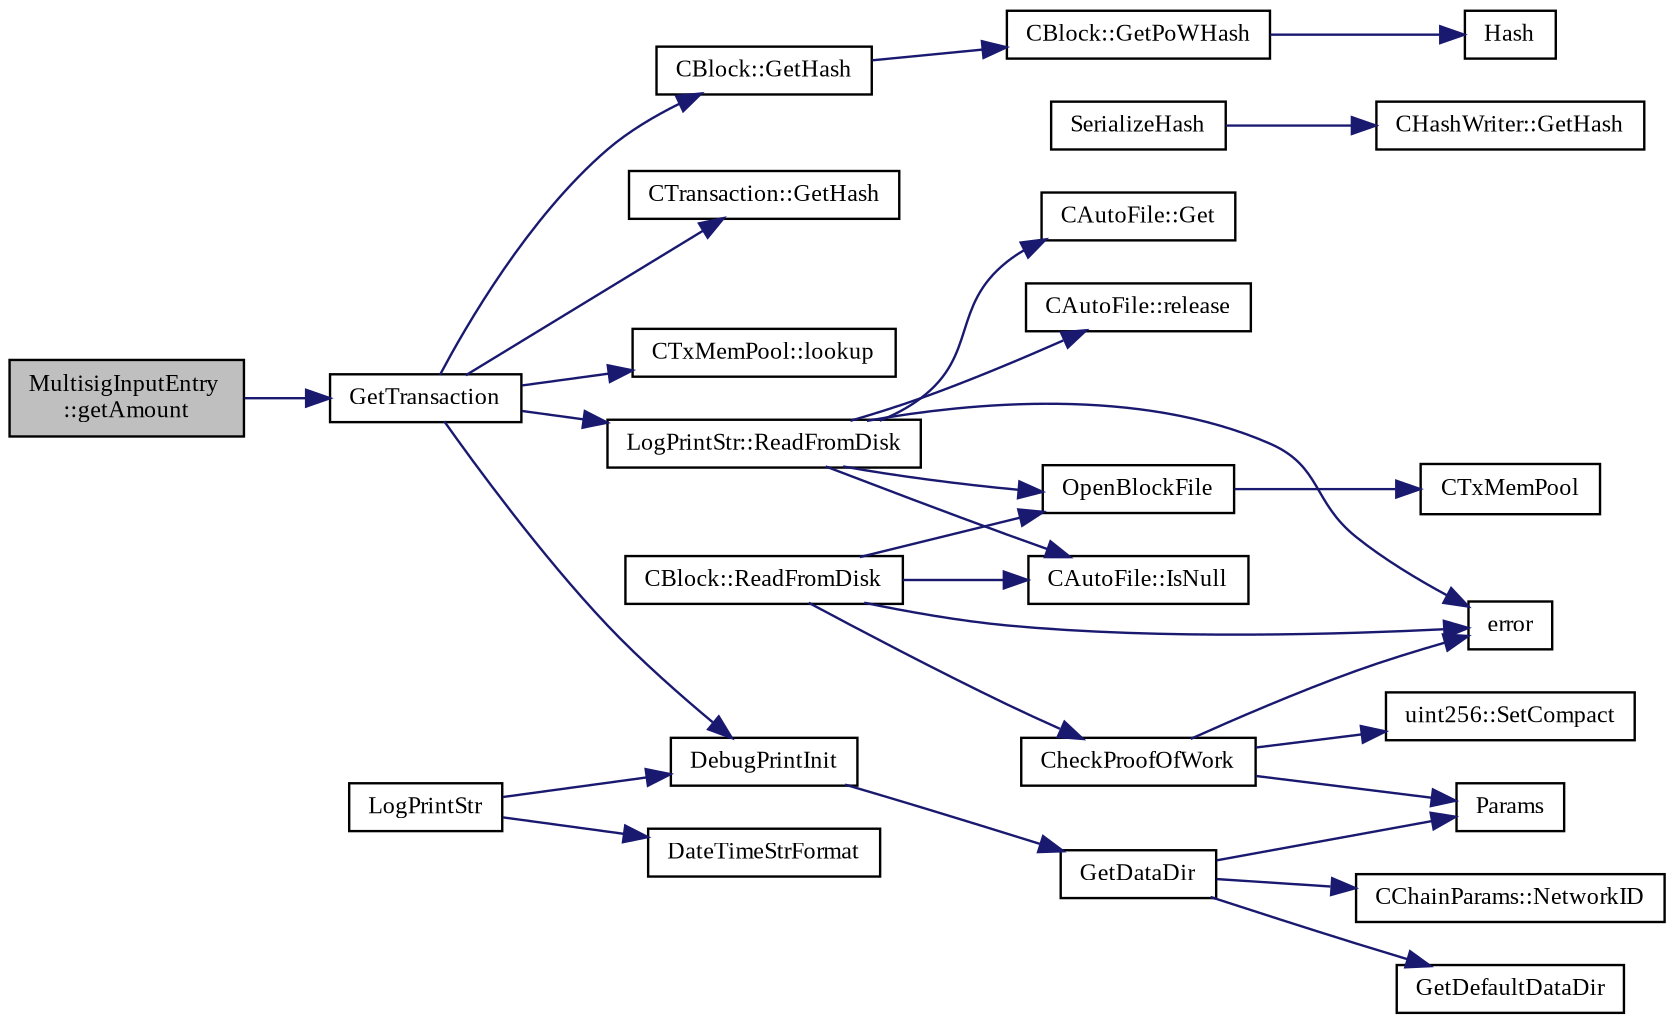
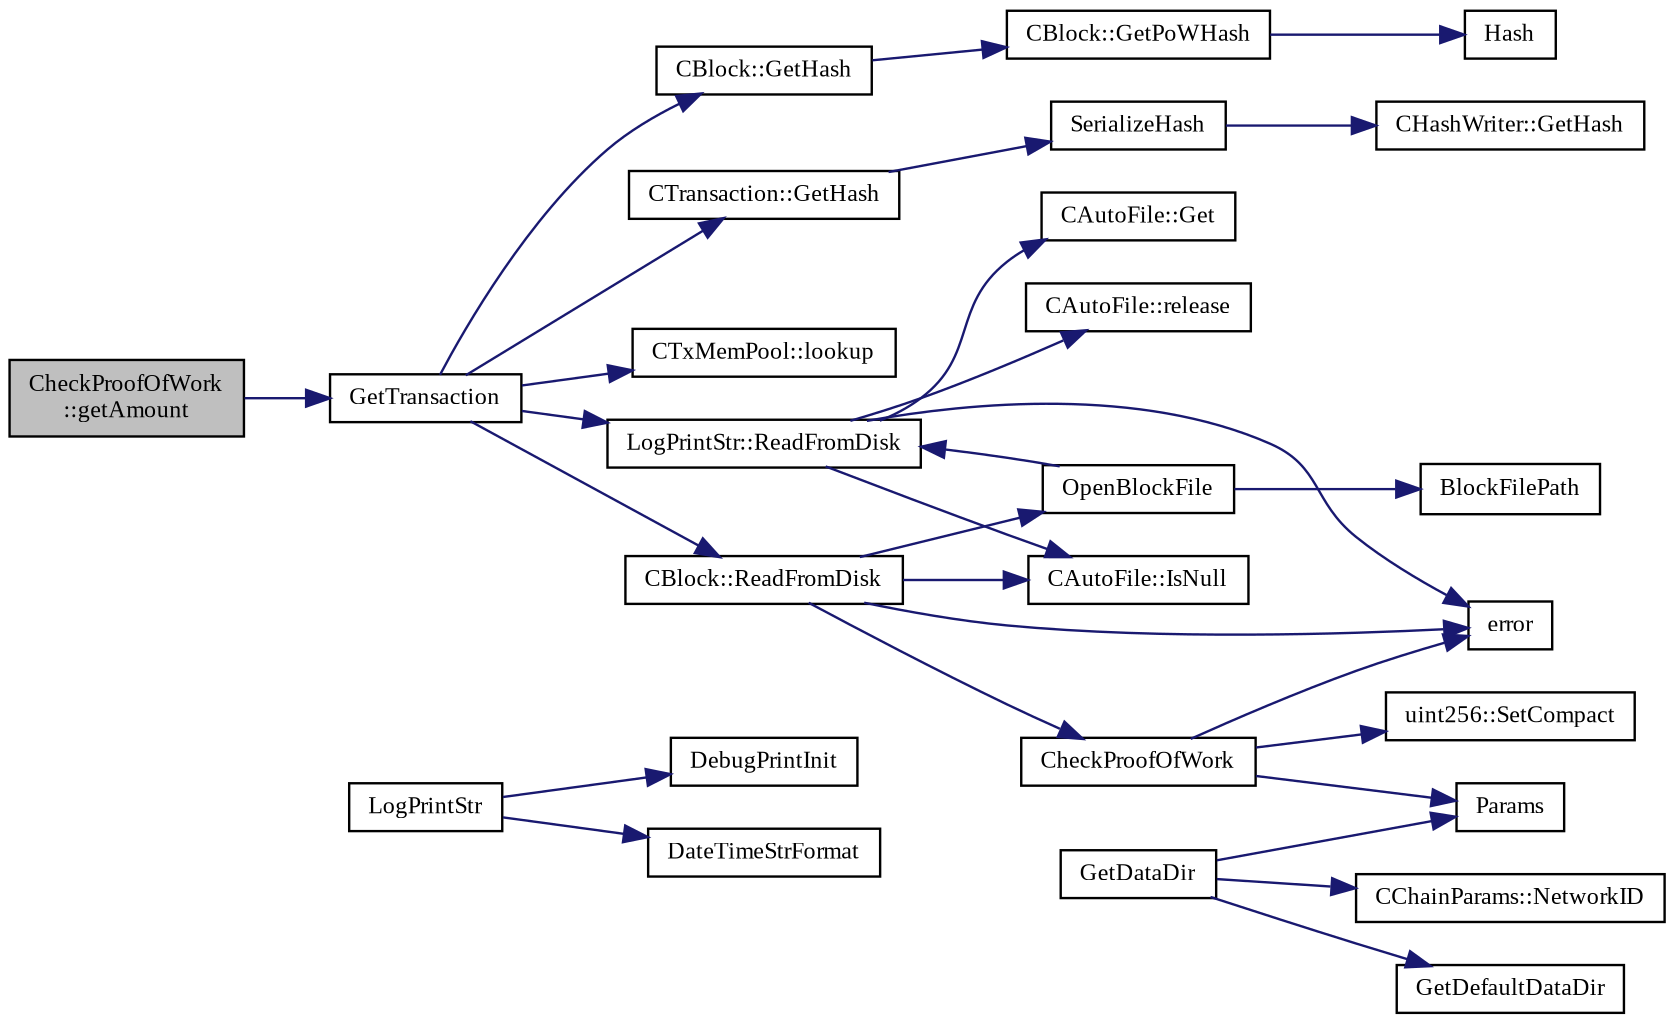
edge "CTransaction::GetHash" -> "SerializeHash": added
node "MultisigInputEntry ::getAmount": label "MultisigInputEntry ::getAmount" -> "CheckProofOfWork ::getAmount"
edge "LogPrintStr::ReadFromDisk" -> "OpenBlockFile": reversed
node "CTxMemPool": label "CTxMemPool" -> "BlockFilePath"
edge "GetTransaction" -> "DebugPrintInit": now "GetTransaction" -> "CBlock::ReadFromDisk"
edge "DebugPrintInit" -> "GetDataDir": removed
